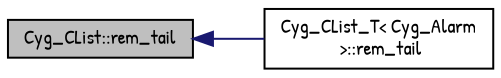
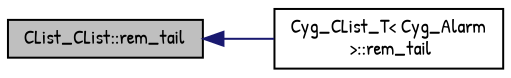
node "Cyg_CList::rem_tail": label "Cyg_CList::rem_tail" -> "CList_CList::rem_tail"
